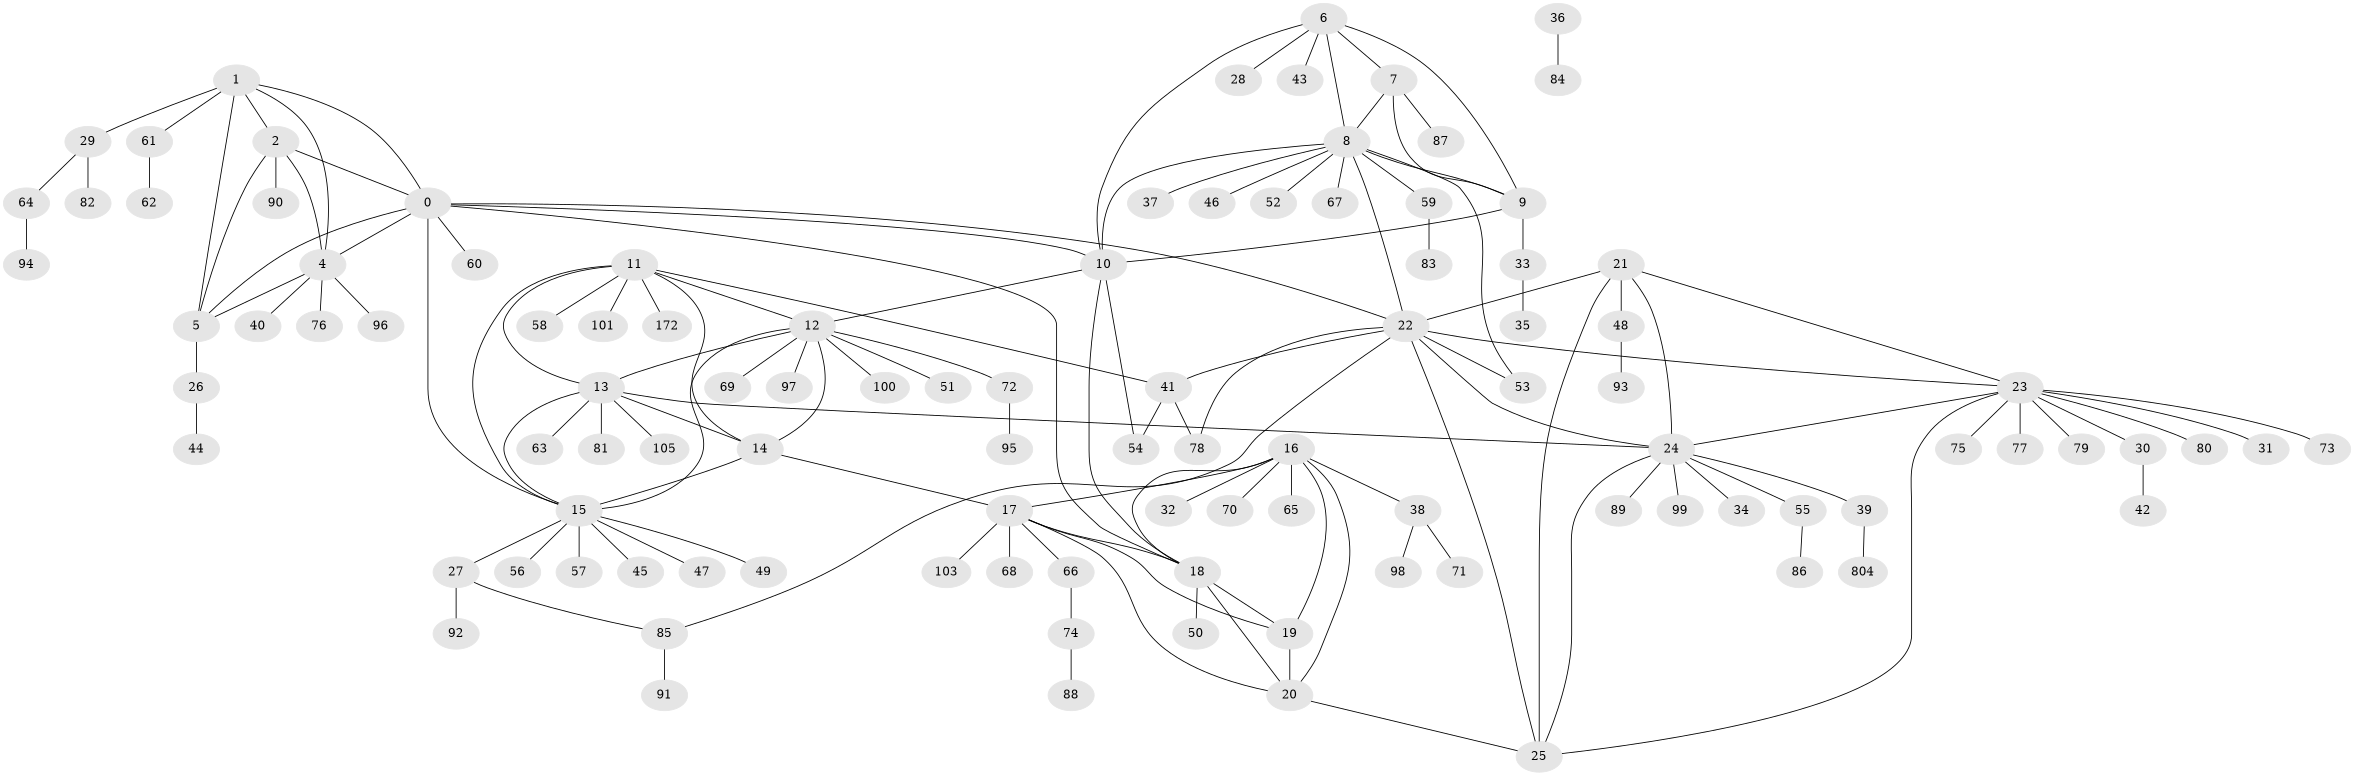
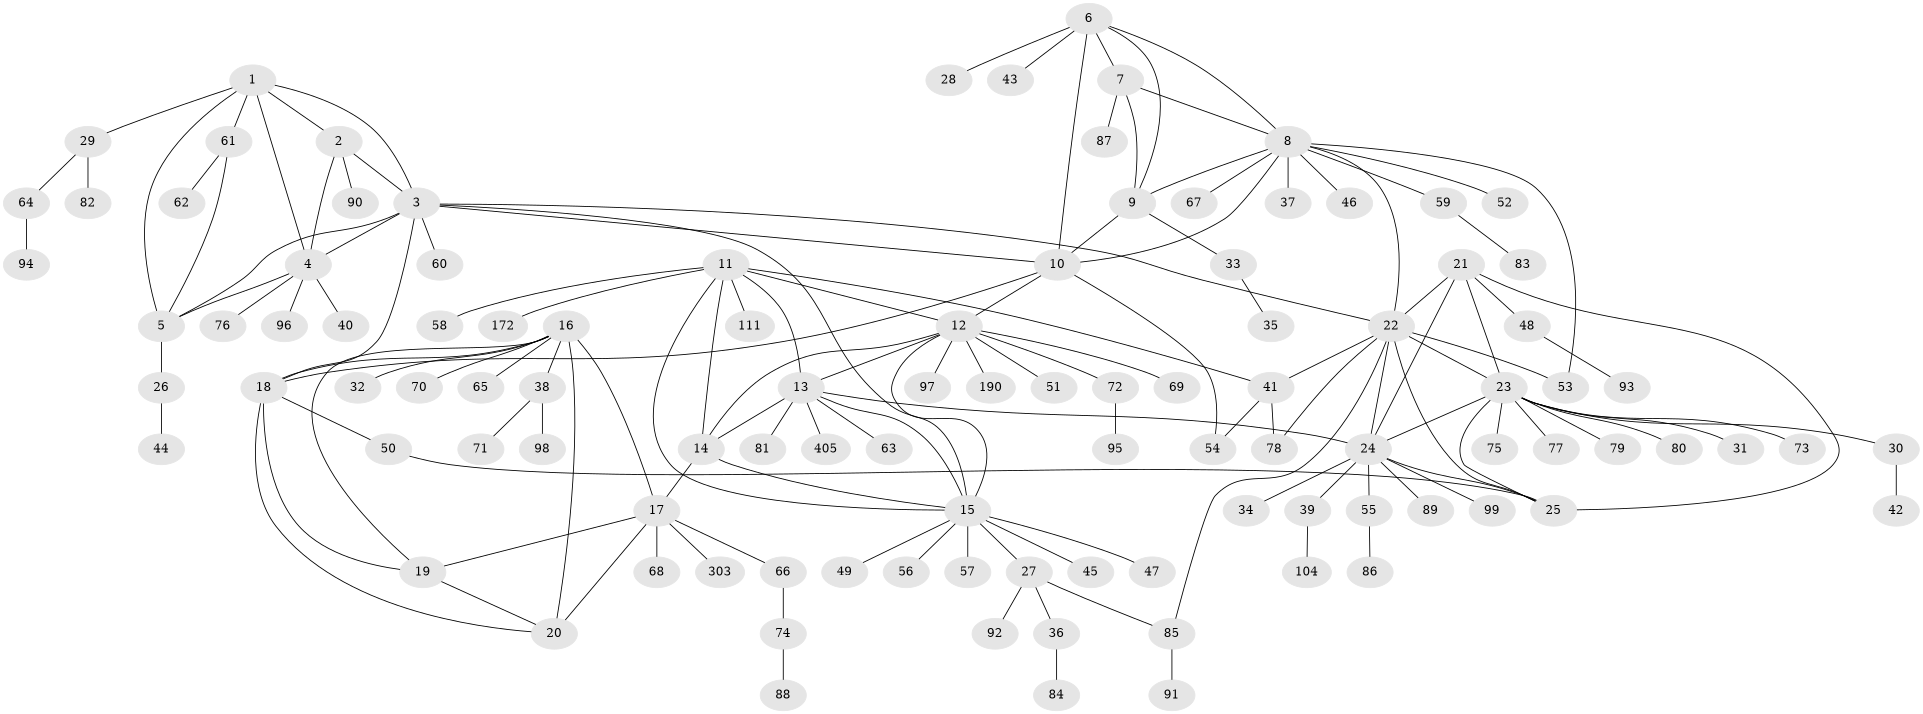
node "0": label "0" -> "3"
edge "2" -- "5": now "61" -- "5"
node "101": label "101" -> "111"
node "100": label "100" -> "190"
node "105": label "105" -> "405"
edge "17" -- "18": removed
node "103": label "103" -> "303"
node "804": label "804" -> "104"
edge "27" -- "36": added
edge "20" -- "25": now "50" -- "25"
